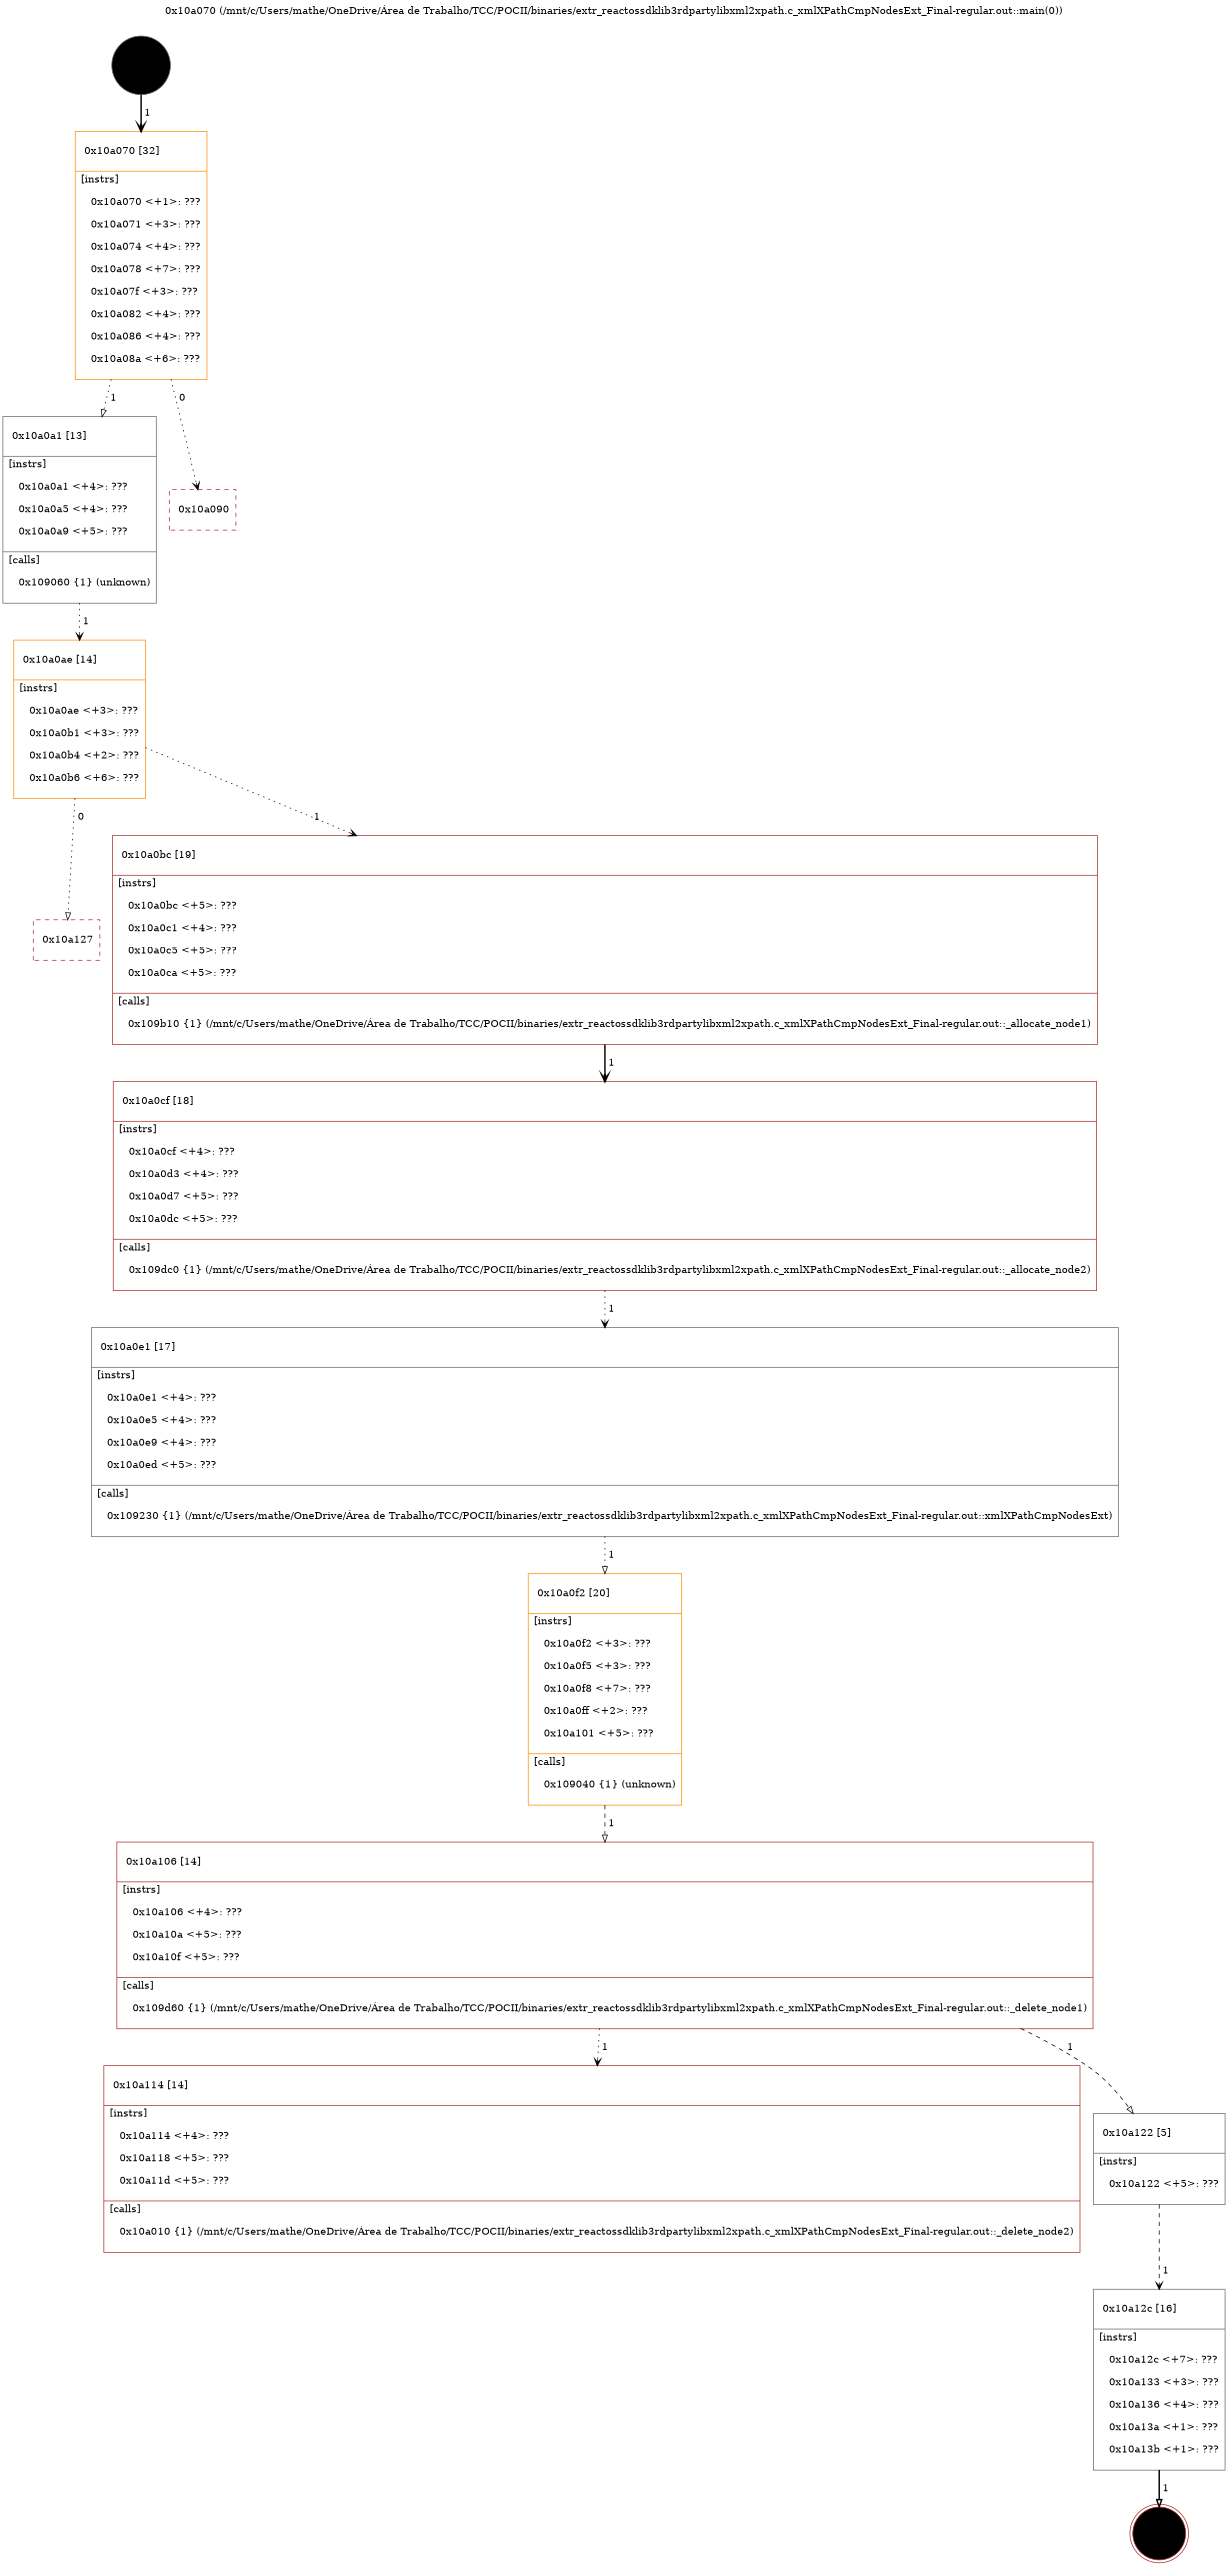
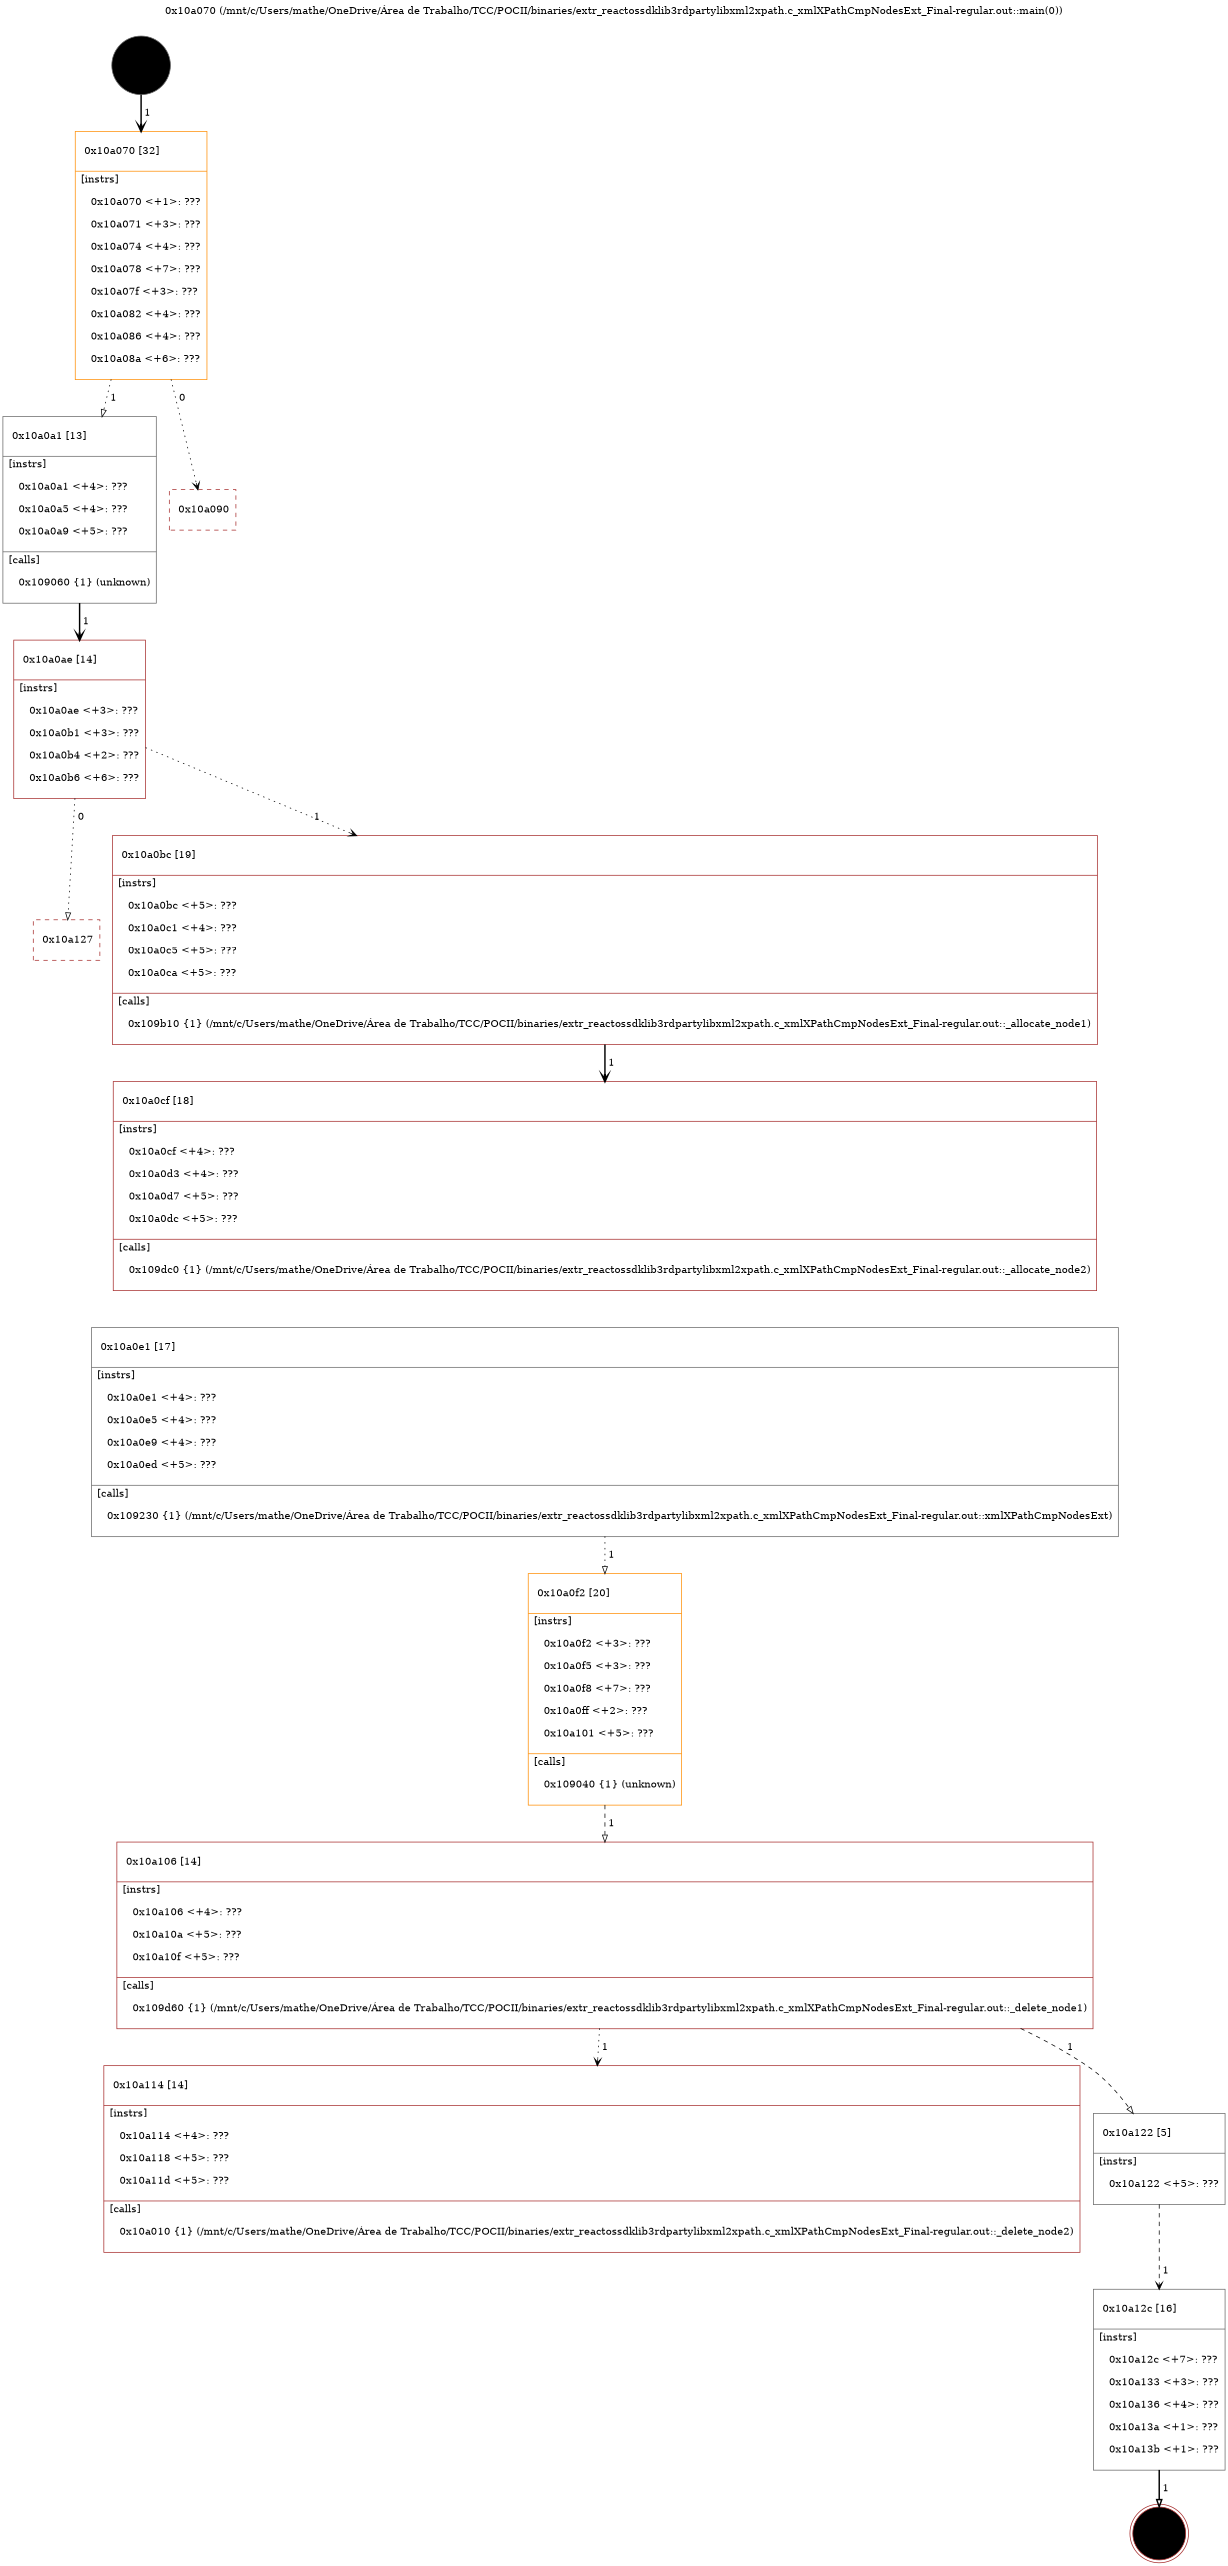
edge "0x10a0a1 [13]" -> "0x10a0ae [14]": style dotted -> bold
node "0x10a0ae [14]": color darkorange -> brown
edge "0x10a0cf [18]" -> "0x10a0e1 [17]": removed, label "1"
